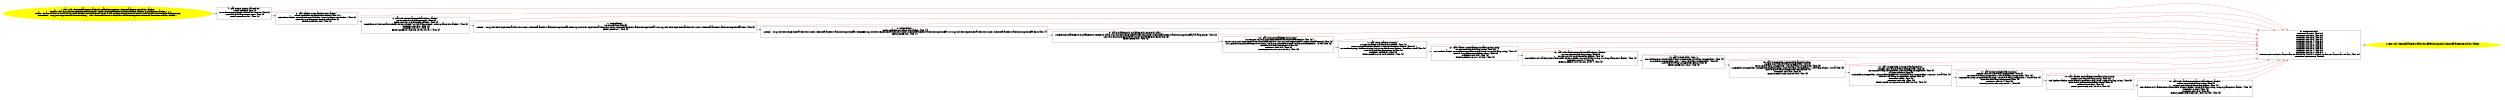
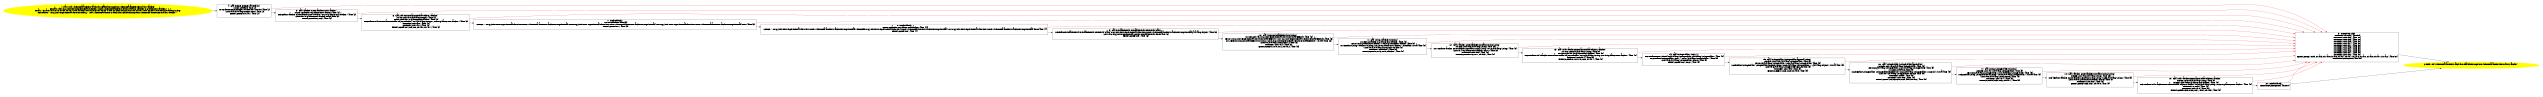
node "20:  method_body APPLY_ABSTRACTION; [line 50]": added
